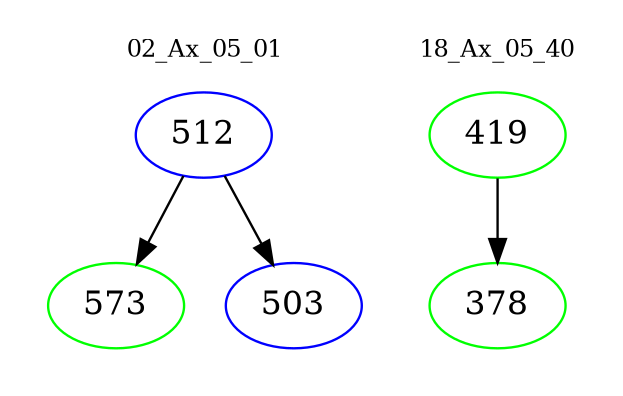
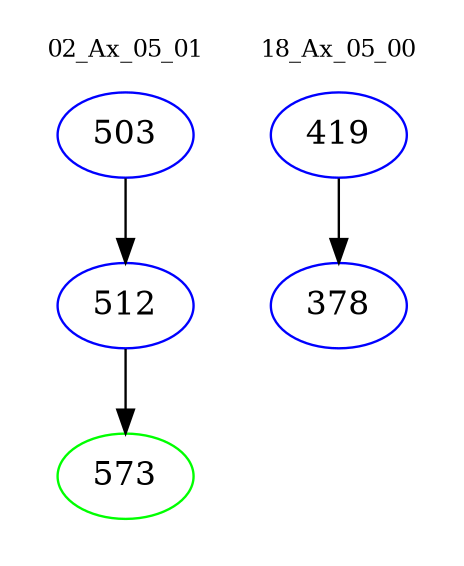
cluster "18_Ax_05_40": label "18_Ax_05_40" -> "18_Ax_05_00"
node "419": color green -> blue
edge "512" -> "503": reversed
node "378": color green -> blue
